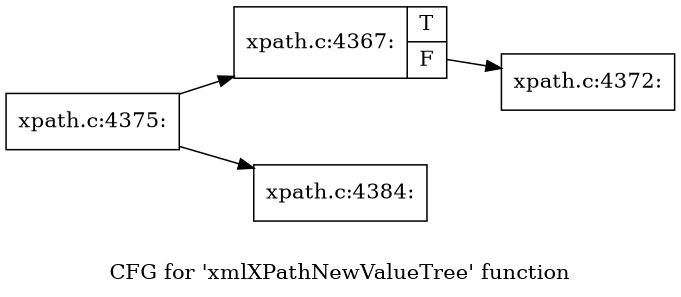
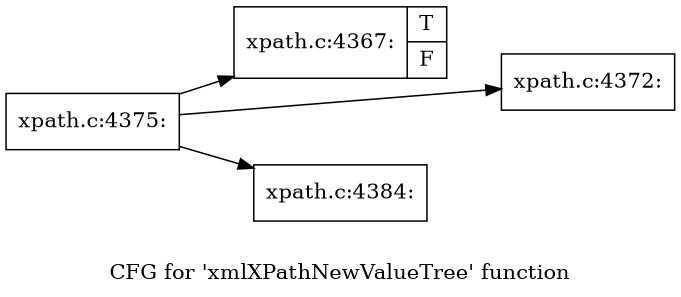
edge "xpath.c:4367:" -> "xpath.c:4372:": now "xpath.c:4375:" -> "xpath.c:4372:"
